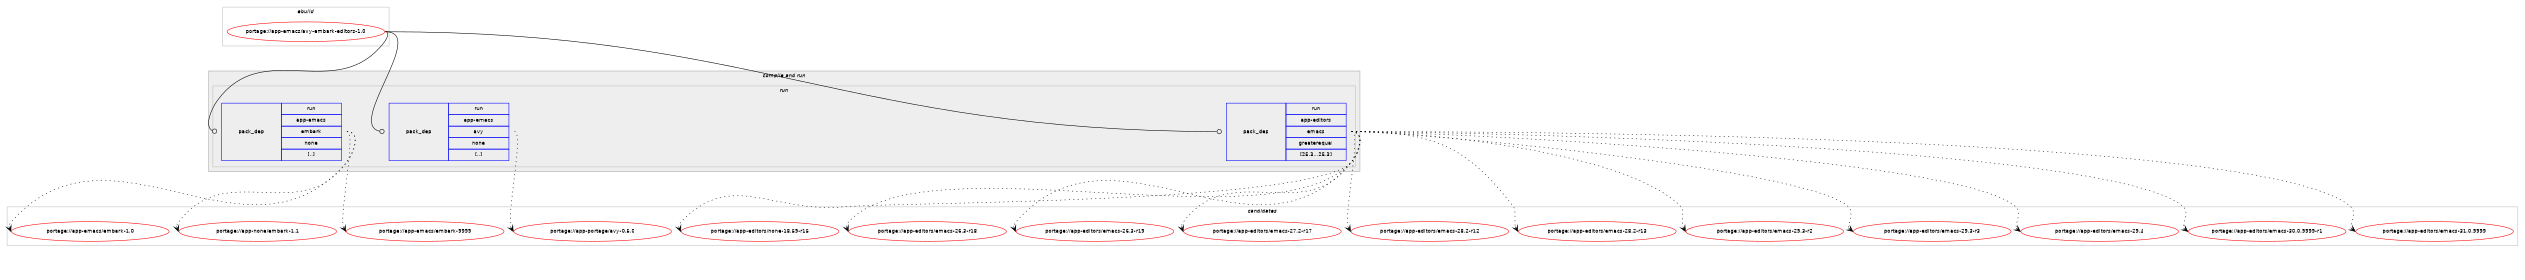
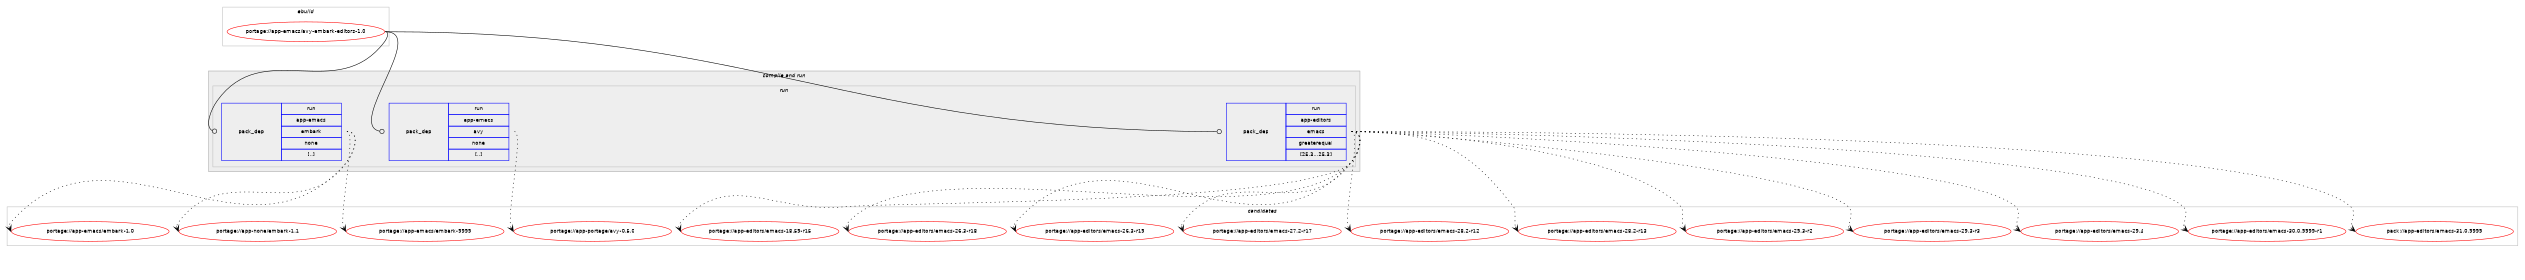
node "portage://app-editors/none-18.59-r15": label "portage://app-editors/none-18.59-r15" -> "portage://app-editors/emacs-18.59-r15"
node "portage://app-editors/emacs-31.0.9999": label "portage://app-editors/emacs-31.0.9999" -> "pack://app-editors/emacs-31.0.9999"
